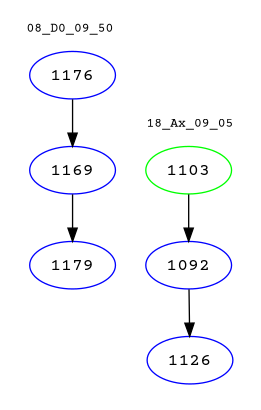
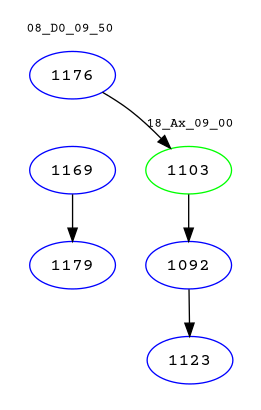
edge "1176" -> "1169": now "1176" -> "1103"
cluster "18_Ax_09_05": label "18_Ax_09_05" -> "18_Ax_09_00"
node "1126": label "1126" -> "1123"
